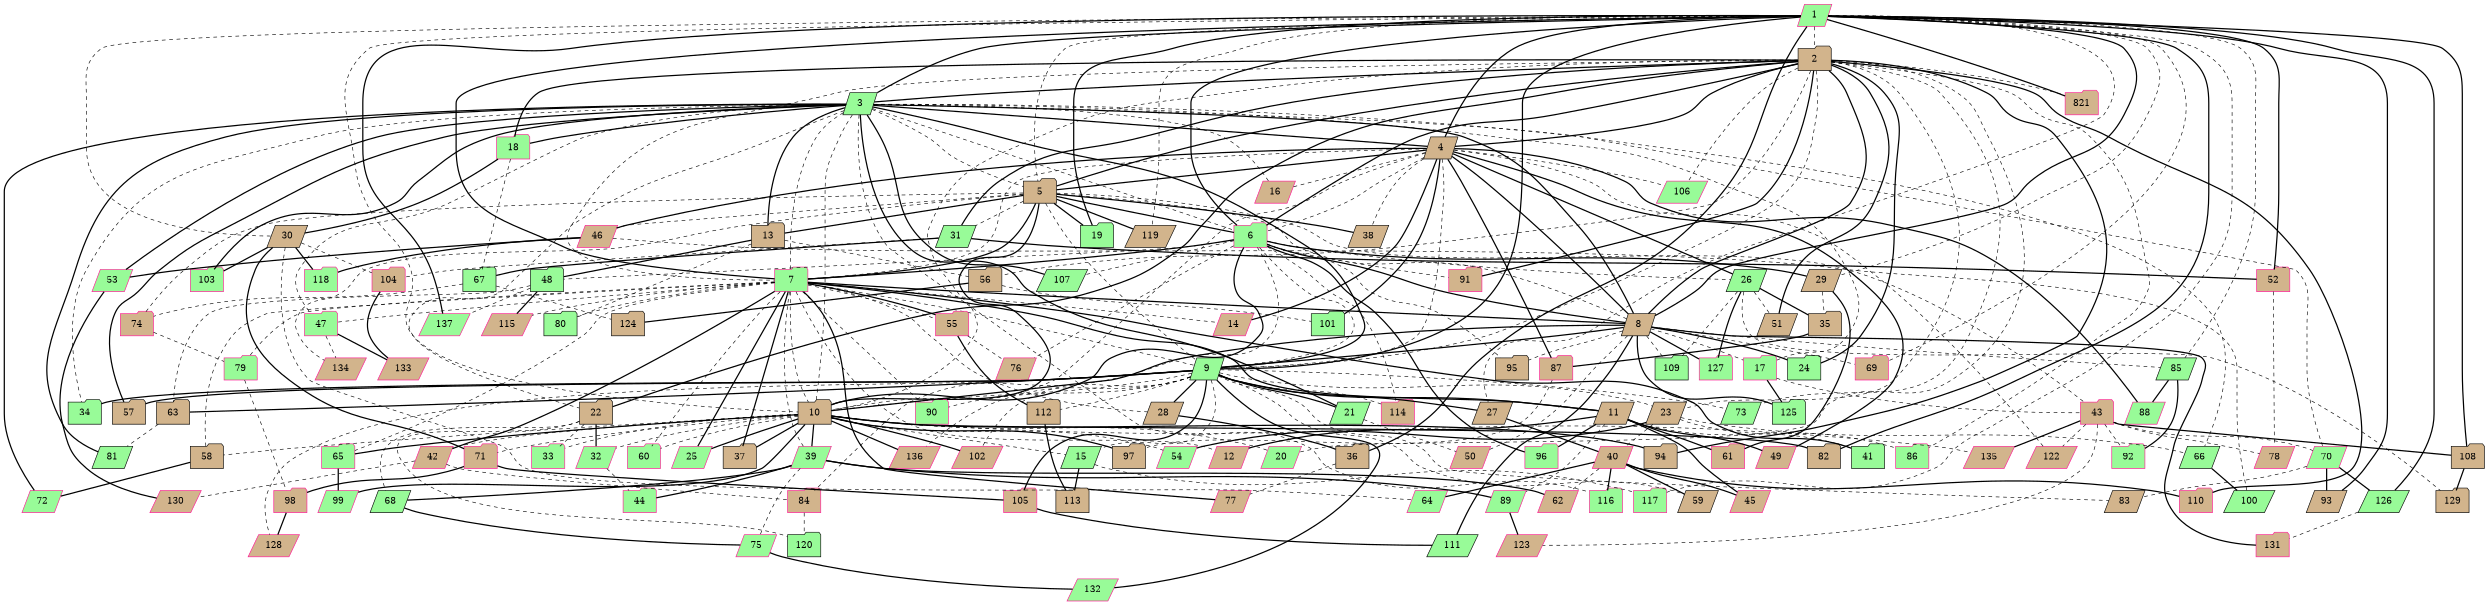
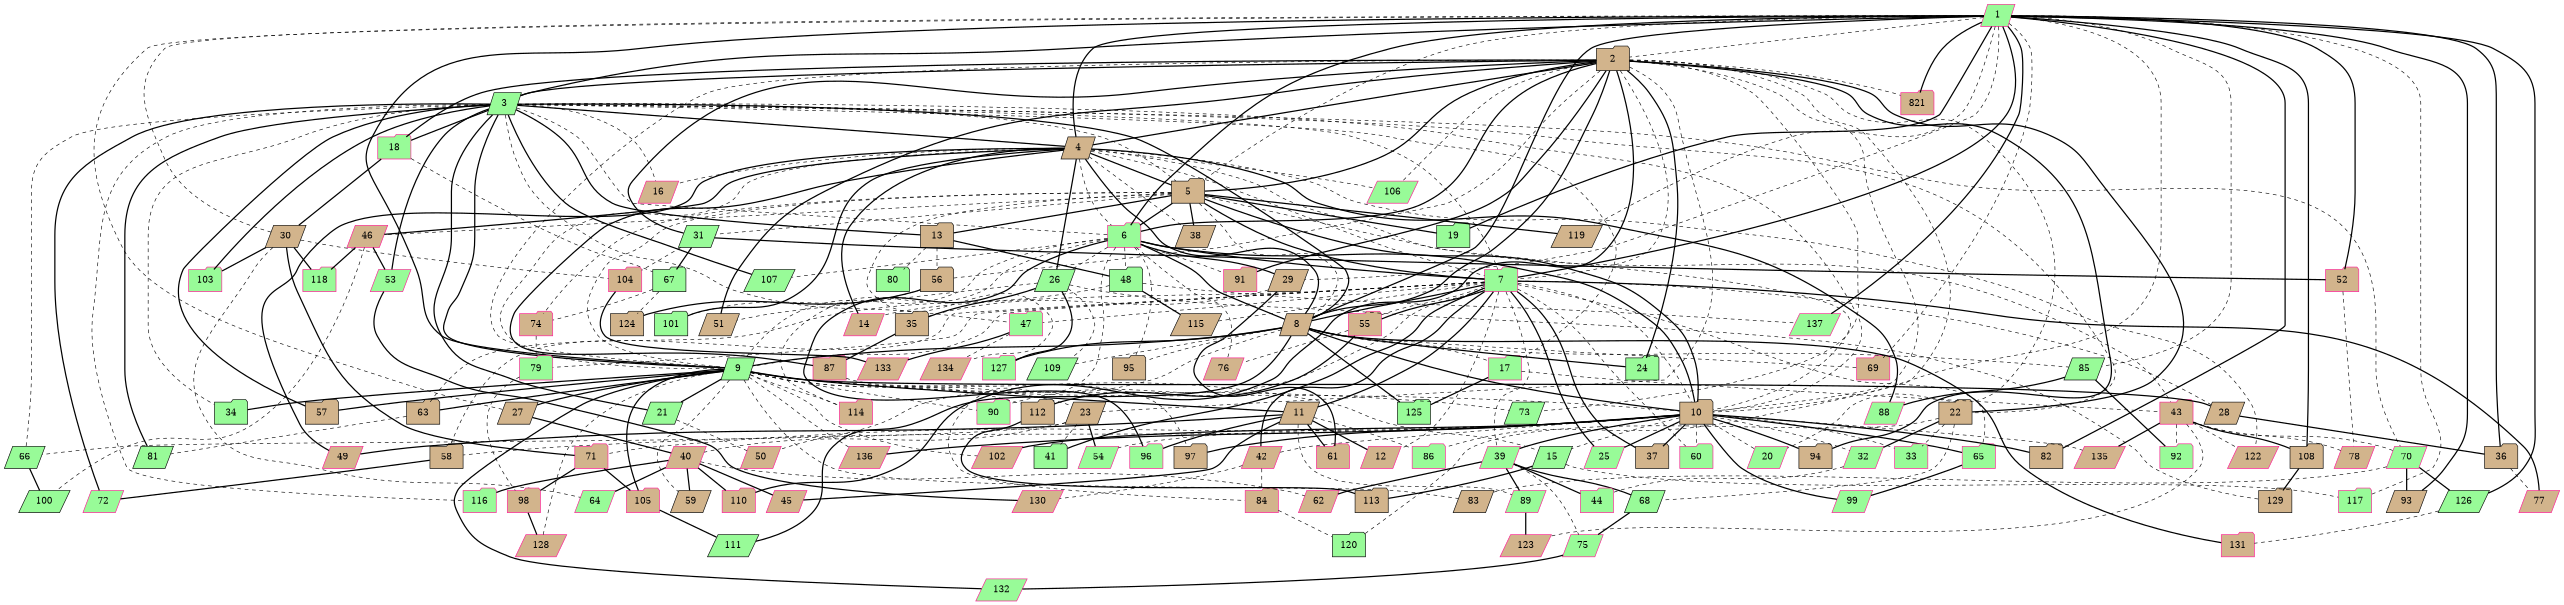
edge "7" -- "80": removed
node "115": color deeppink -> black
node "109": shape folder -> parallelogram
